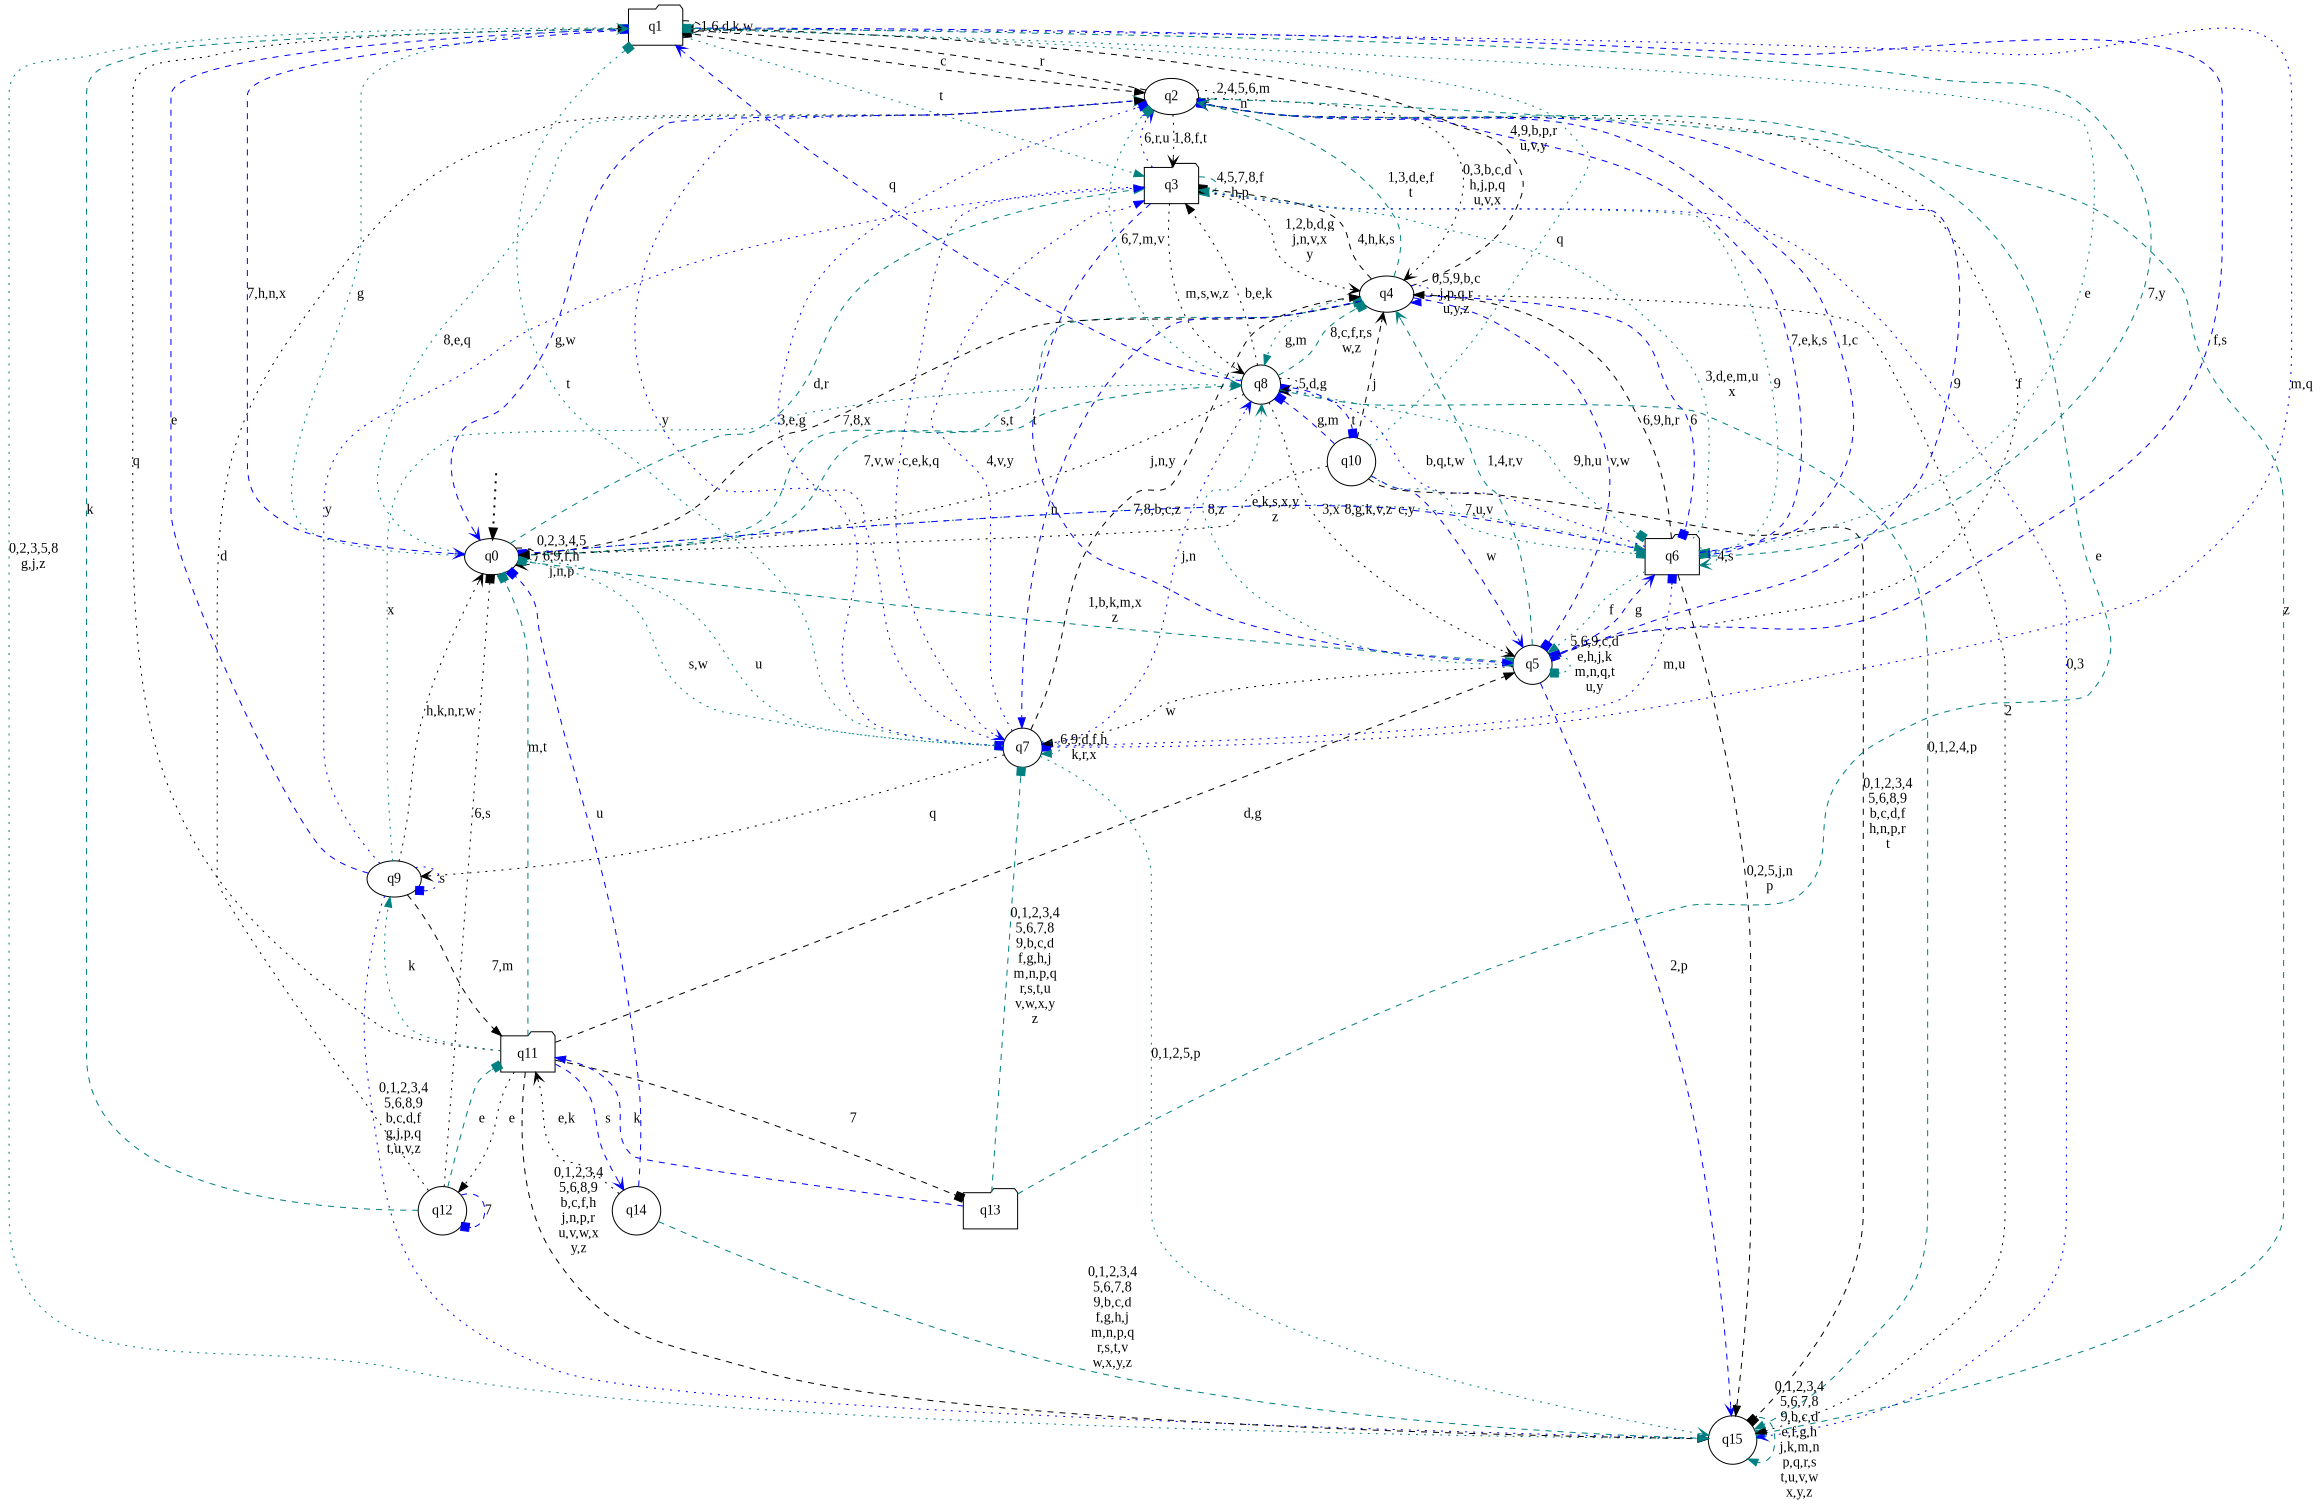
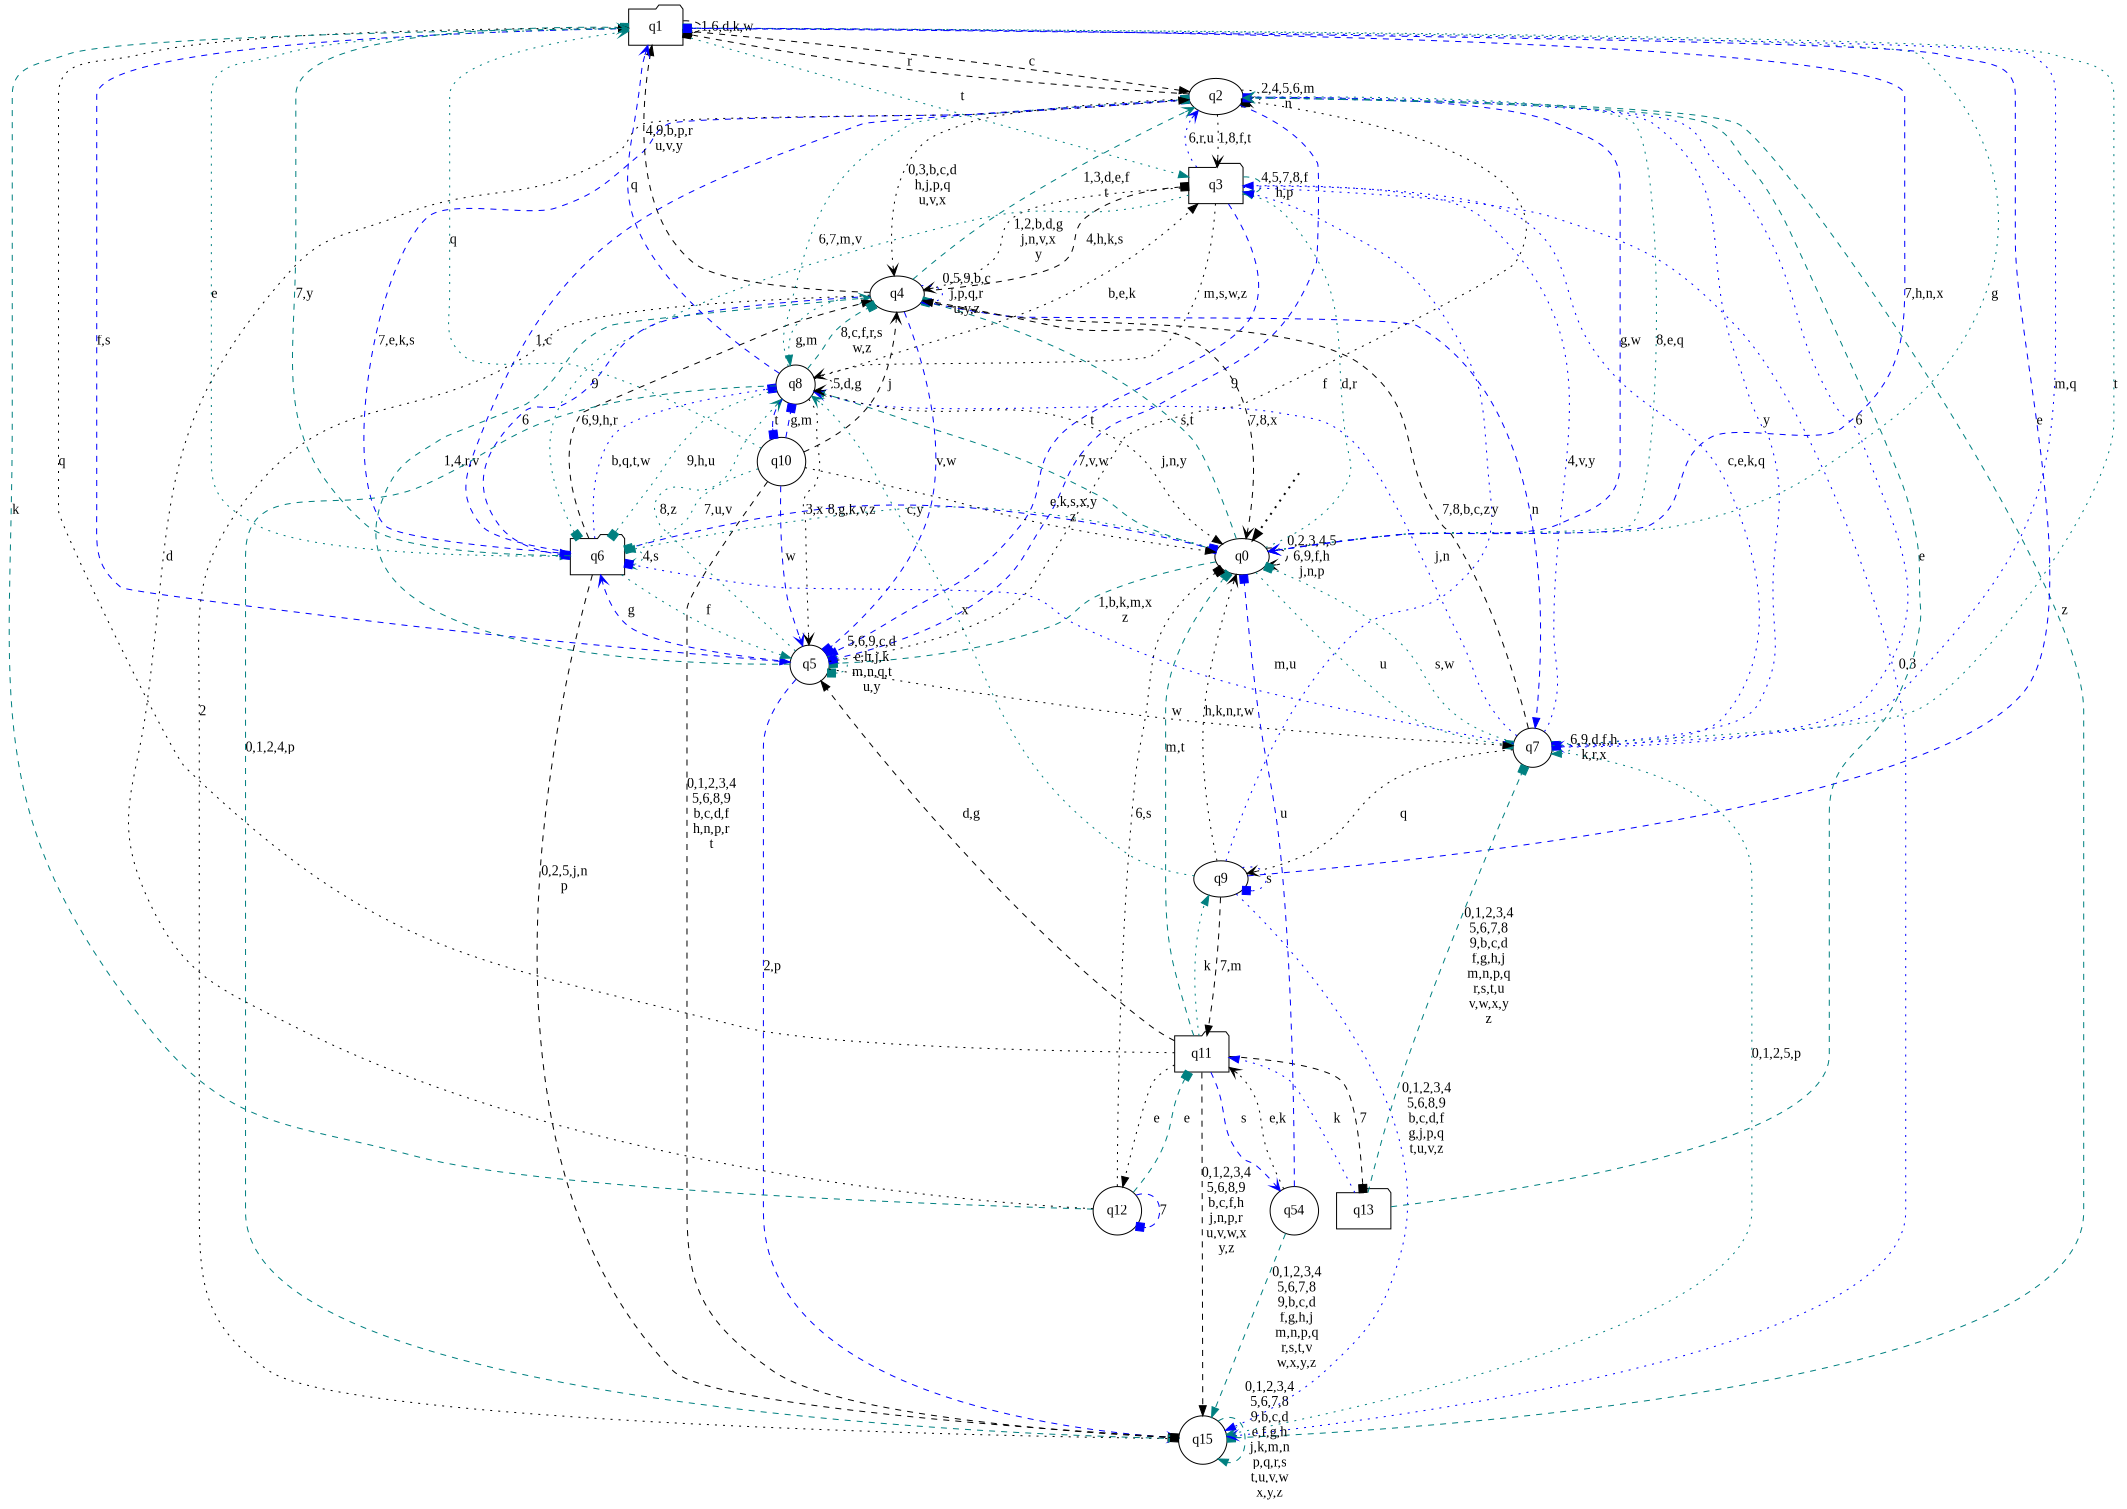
edge "q6" -> "q3": removed, label "3,d,e,m,u x"
edge "q0" -> "q3": style dashed -> dotted
edge "q7" -> "q2": label "3,e,g" -> "6"
edge "q13" -> "q11": style dashed -> dotted
node "q14": label "q14" -> "q54"
edge "q1" -> "q15": removed, label "0,2,3,5,8 g,j,z"
